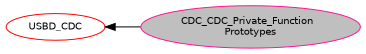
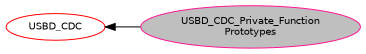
node "CDC_CDC_Private_Function Prototypes": label "CDC_CDC_Private_Function Prototypes" -> "USBD_CDC_Private_Function Prototypes"
